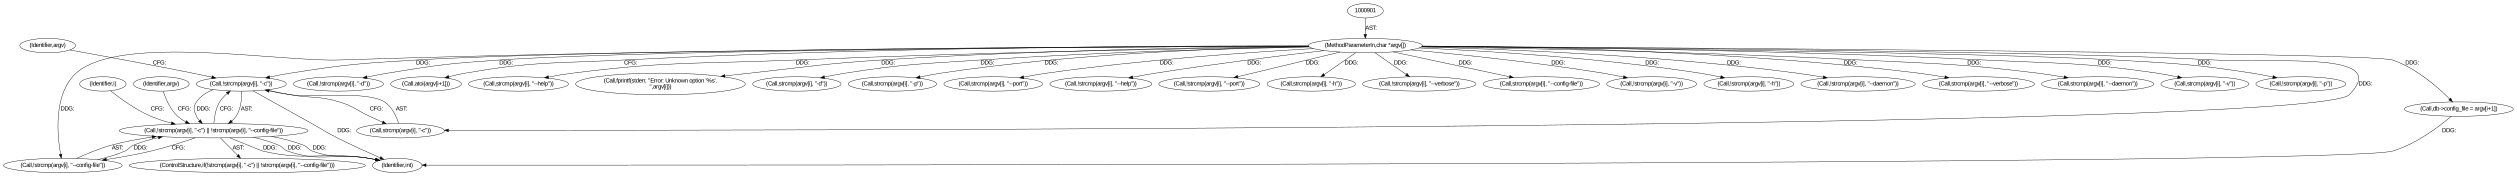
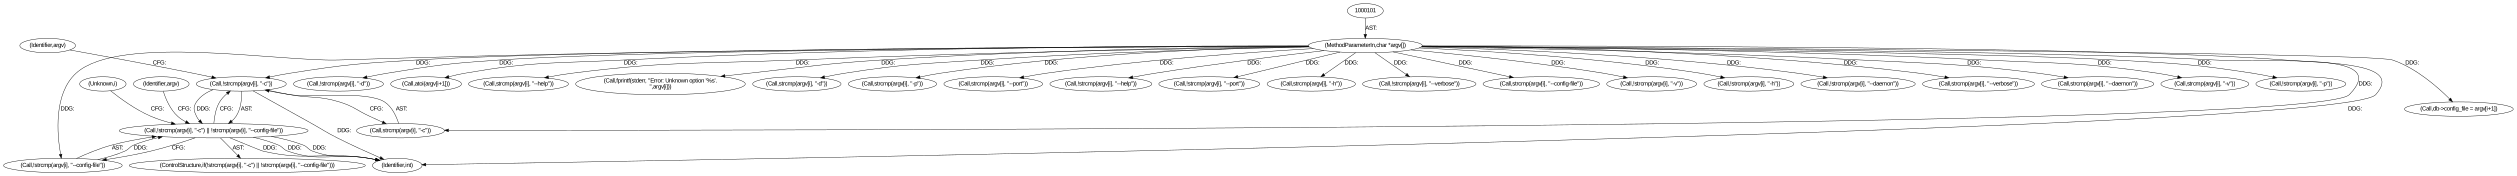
node "1000901": label "1000901" -> "1000101"
edge "(MethodParameterIn,char *argv[])" -> "(Call,atoi(argv[i+1]))": label "CFG: " -> "DDG: "
node "(Identifier,i)": label "(Identifier,i)" -> "(Unknown,i)"
edge "(Call,db->config_file = argv[i+1])" -> "(Identifier,int)": now "(MethodParameterIn,char *argv[])" -> "(Identifier,int)"
